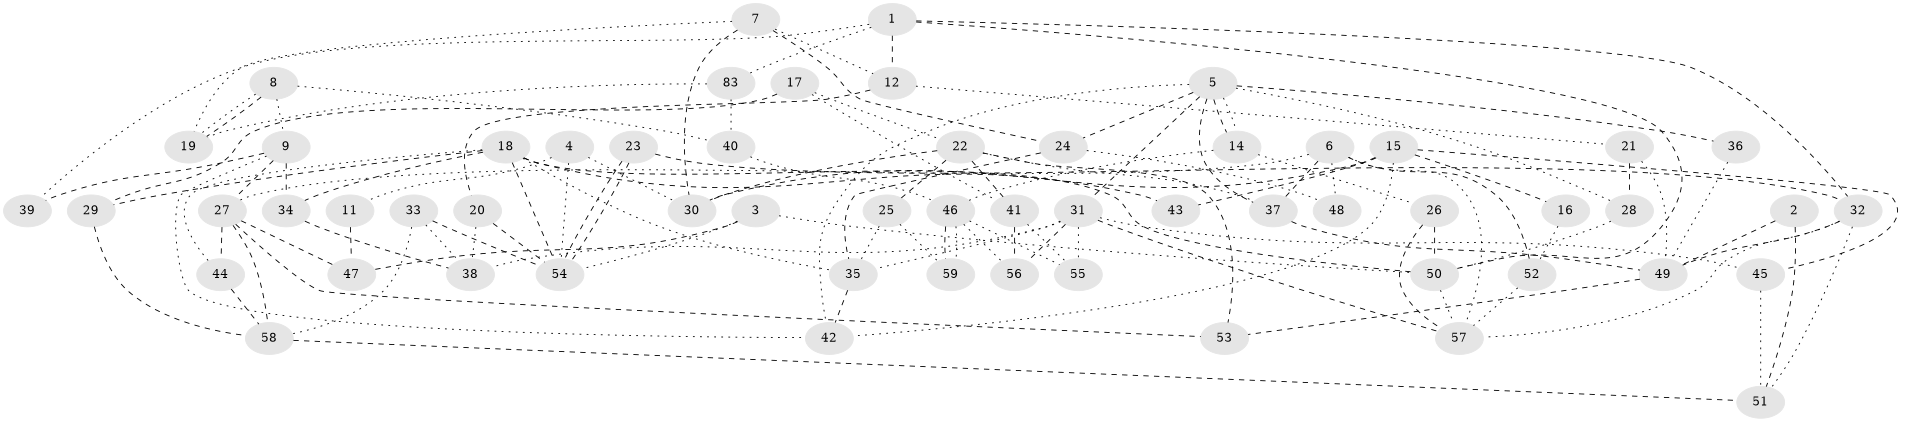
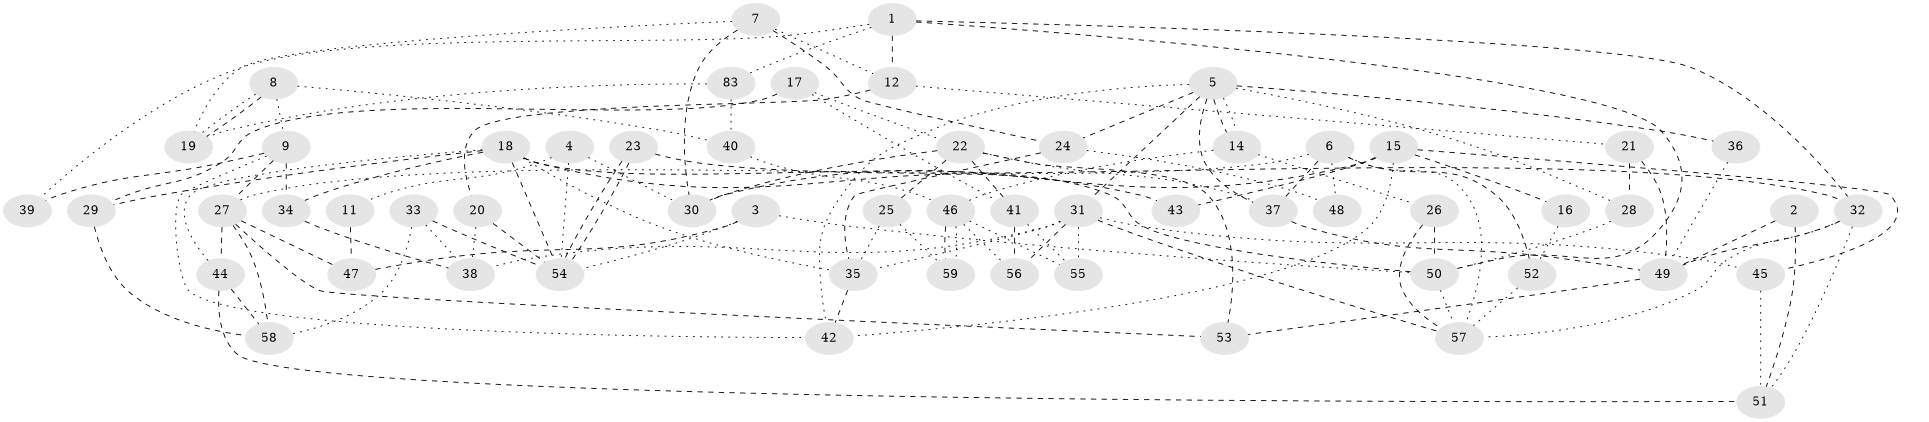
edge "21" -- "49": style dotted -> dashed
edge "58" -- "51": now "44" -- "51"
